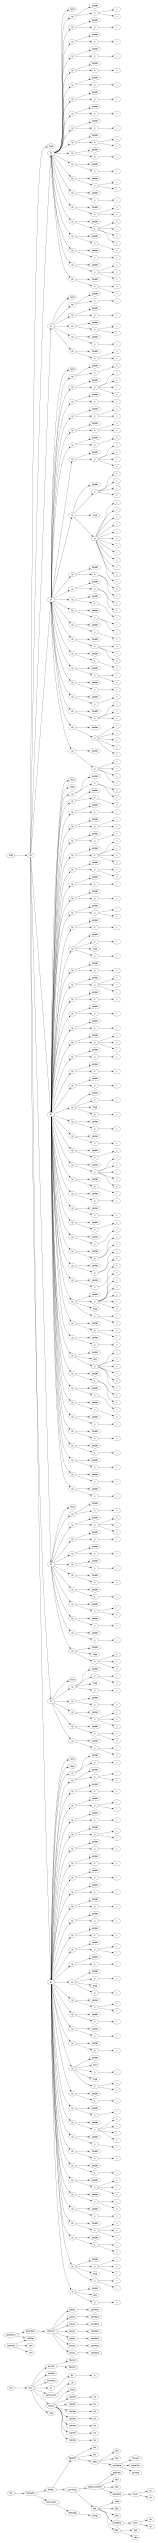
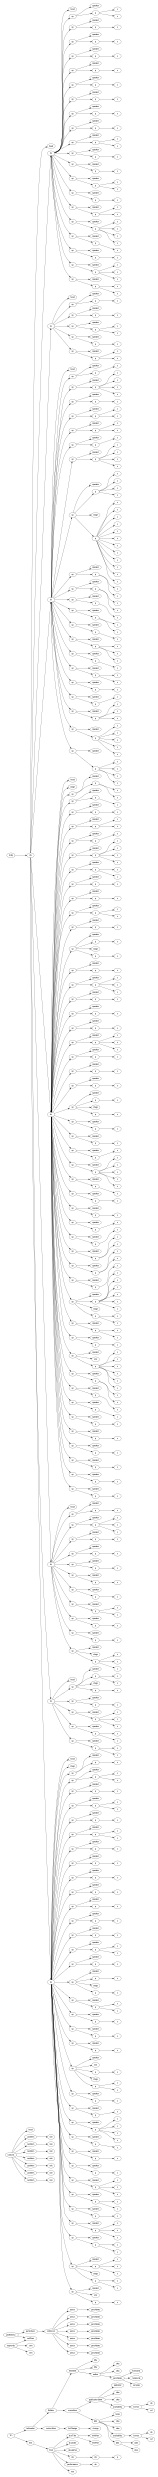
edge "front" -> "castList": removed
edge "TEI" -> "text": added
